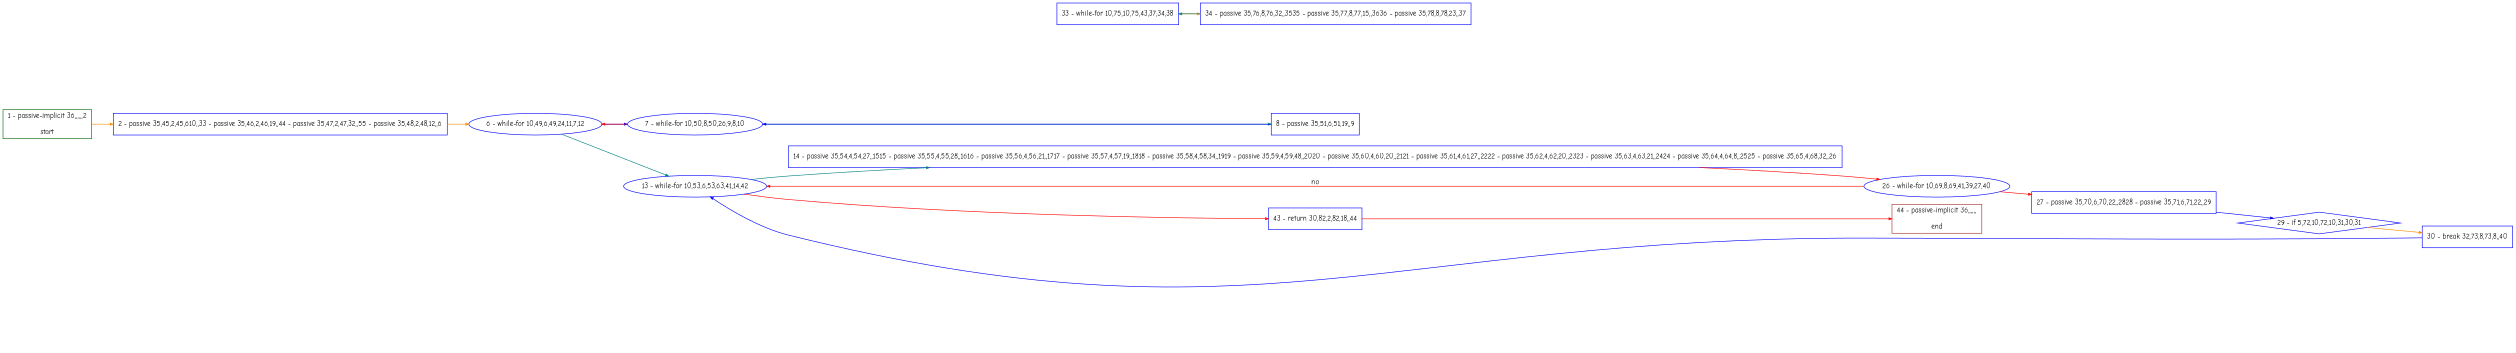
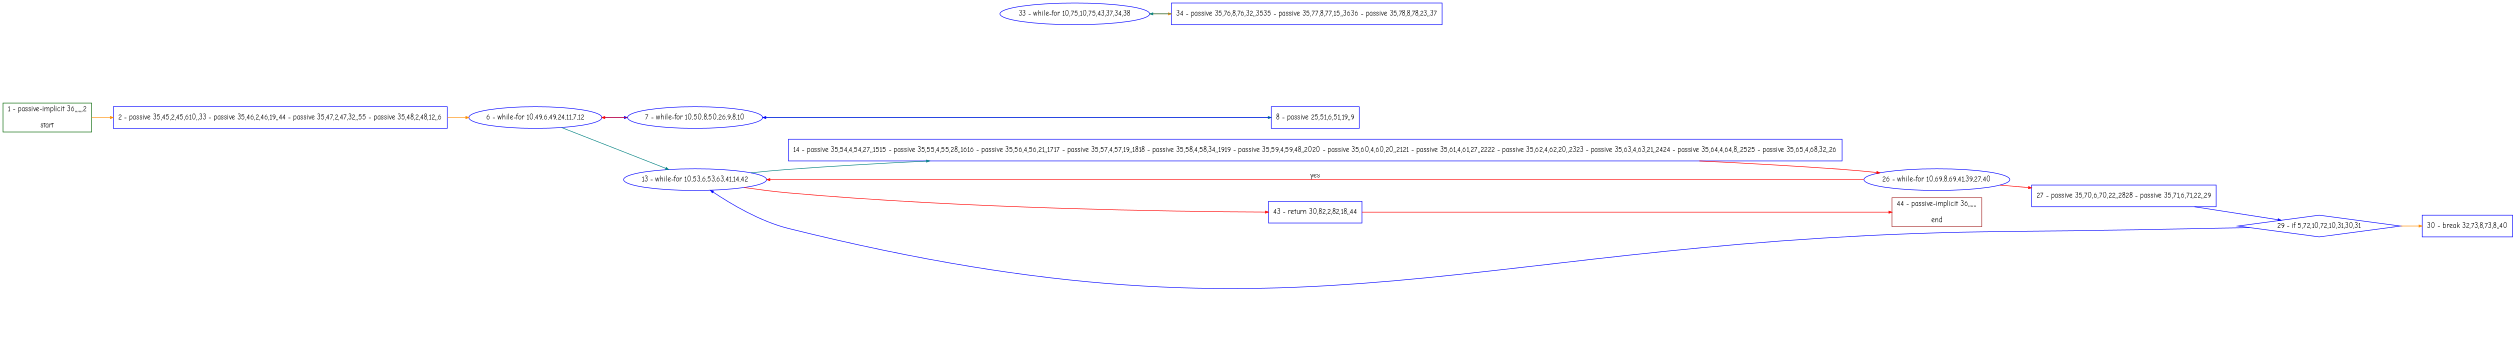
node "33 - while-for 10,75,10,75,43,37,34,38": shape box -> ellipse
node "8 - passive 35,51,6,51,19,,9": label "8 - passive 35,51,6,51,19,,9" -> "8 - passive 25,51,6,51,19,,9"
edge "26 - while-for 10,69,8,69,41,39,27,40" -> "13 - while-for 10,53,6,53,63,41,14,42": label "no" -> "yes"
edge "30 - break 32,73,8,73,8,,40" -> "13 - while-for 10,53,6,53,63,41,14,42": now "29 - if 5,72,10,72,10,31,30,31" -> "13 - while-for 10,53,6,53,63,41,14,42"
